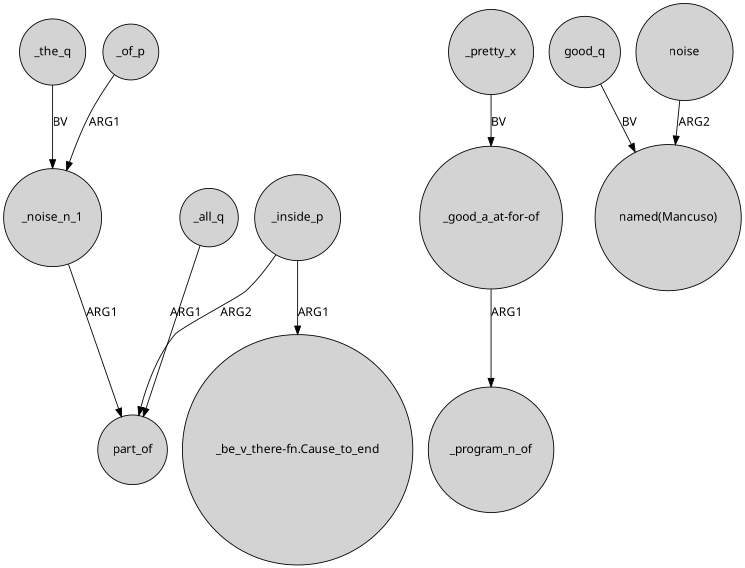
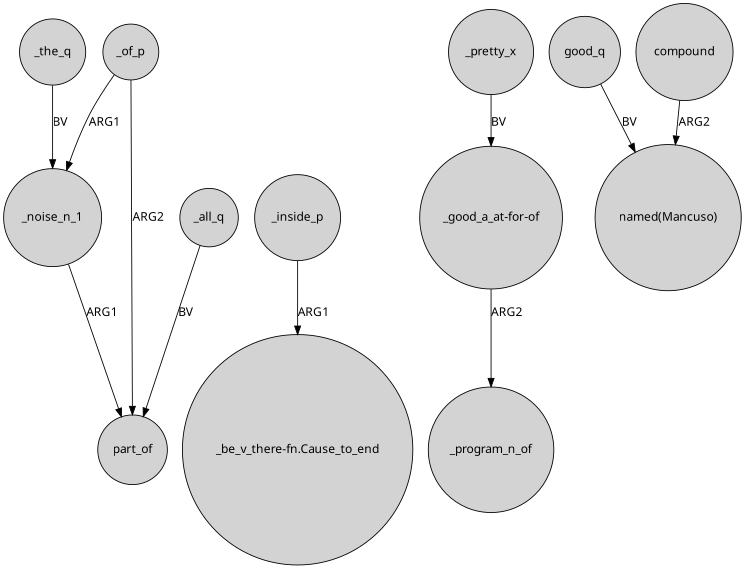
node "noise": label "noise" -> "compound"
edge "_all_q" -> "part_of": label "ARG1" -> "BV"
edge "_good_a_at-for-of" -> "_program_n_of": label "ARG1" -> "ARG2"
edge "_inside_p" -> "part_of": now "_of_p" -> "part_of"
